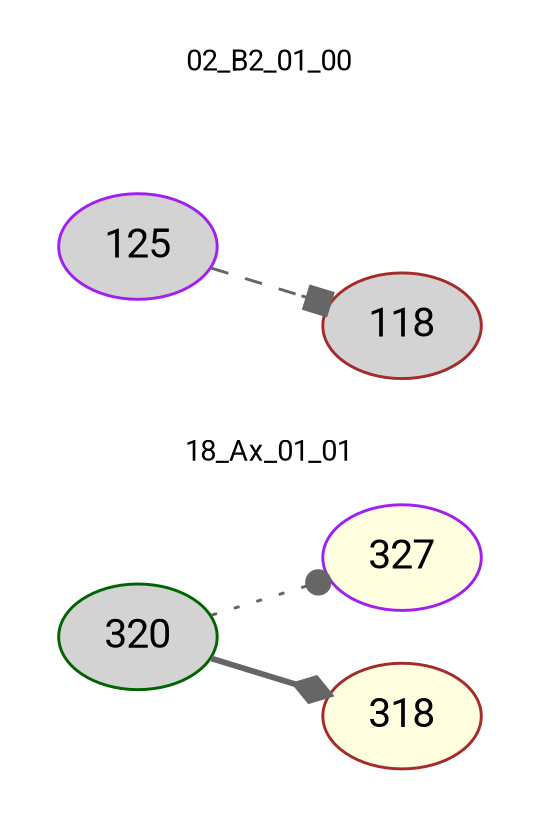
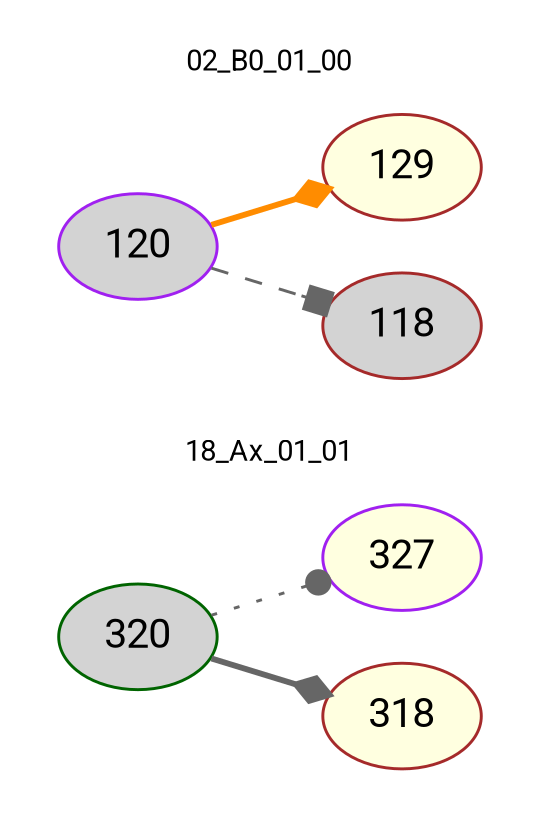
cluster "02_B2_01_00": label "02_B2_01_00" -> "02_B0_01_00"
node "129": added
node "125": label "125" -> "120"
